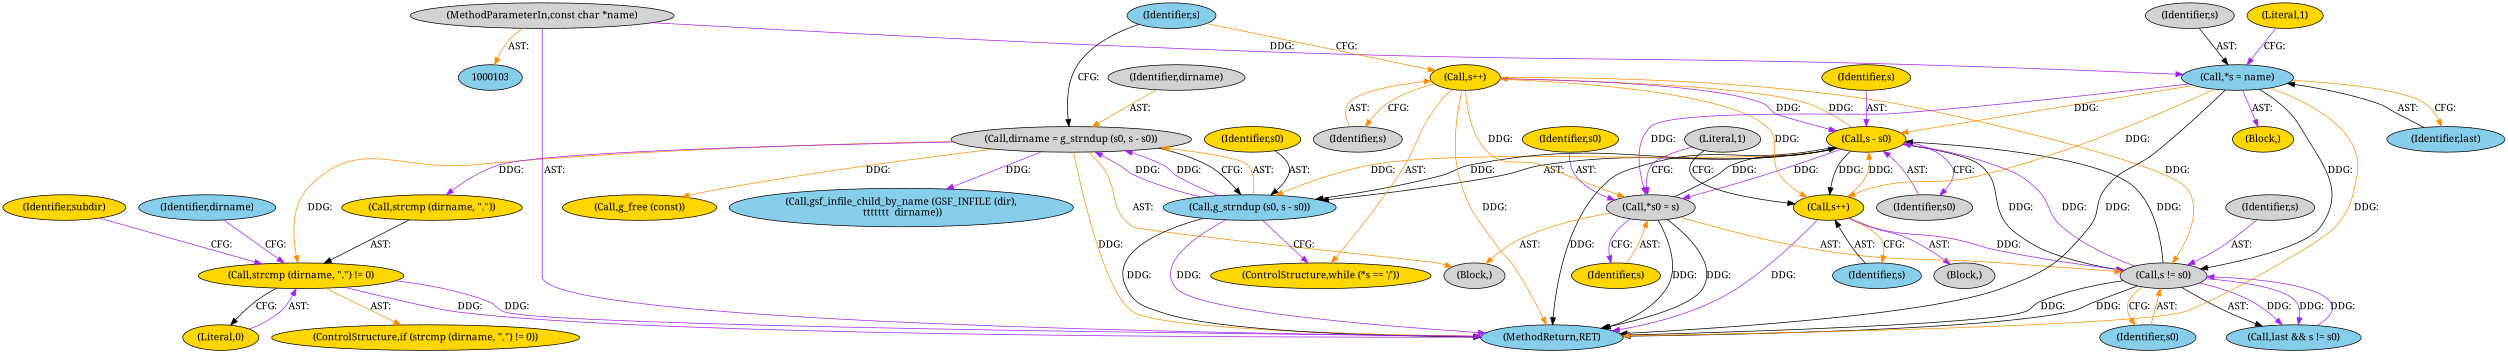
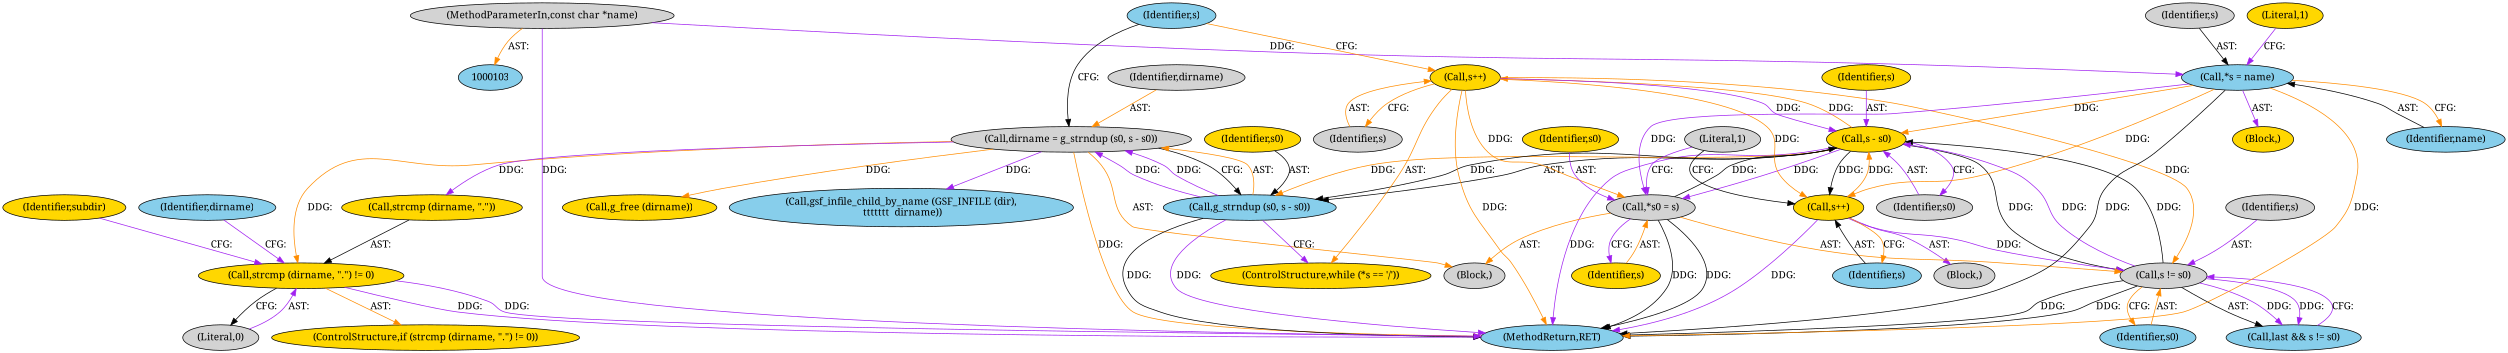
node "(Identifier,last)": label "(Identifier,last)" -> "(Identifier,name)"
edge "(Call,s - s0)" -> "(MethodReturn,RET)": color black -> purple
edge "(MethodParameterIn,const char *name)" -> "(MethodReturn,RET)": label "AST: " -> "DDG: "
edge "(Call,*s = name)" -> "(Call,s != s0)": removed, label "DDG:"
node "(Call,g_free (const))": label "(Call,g_free (const))" -> "(Call,g_free (dirname))"
edge "(Call,last && s != s0)" -> "(Call,s != s0)": label "DDG: " -> "CFG: "
node "(Literal,0)": fillcolor gold -> lightgrey
